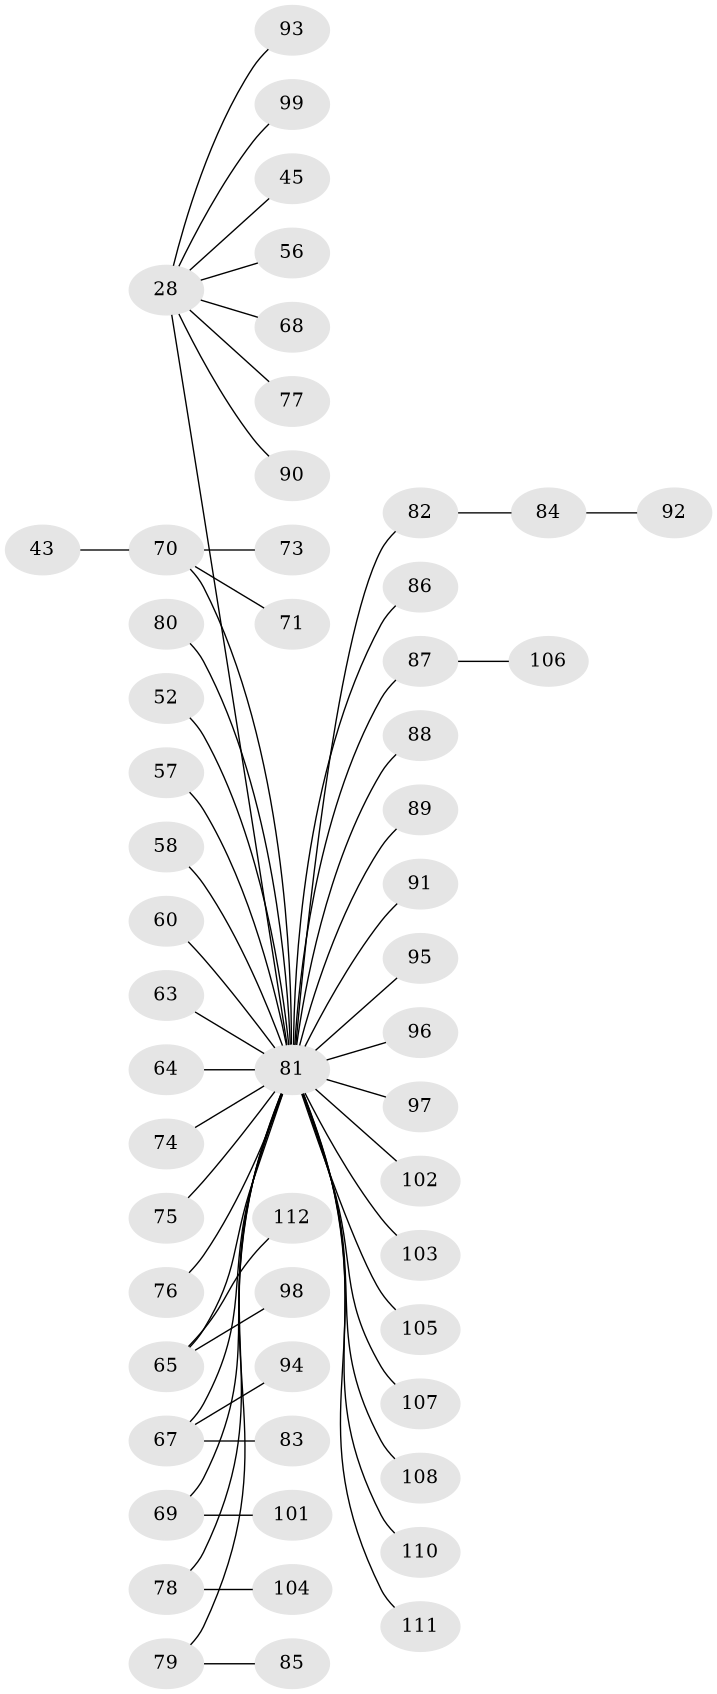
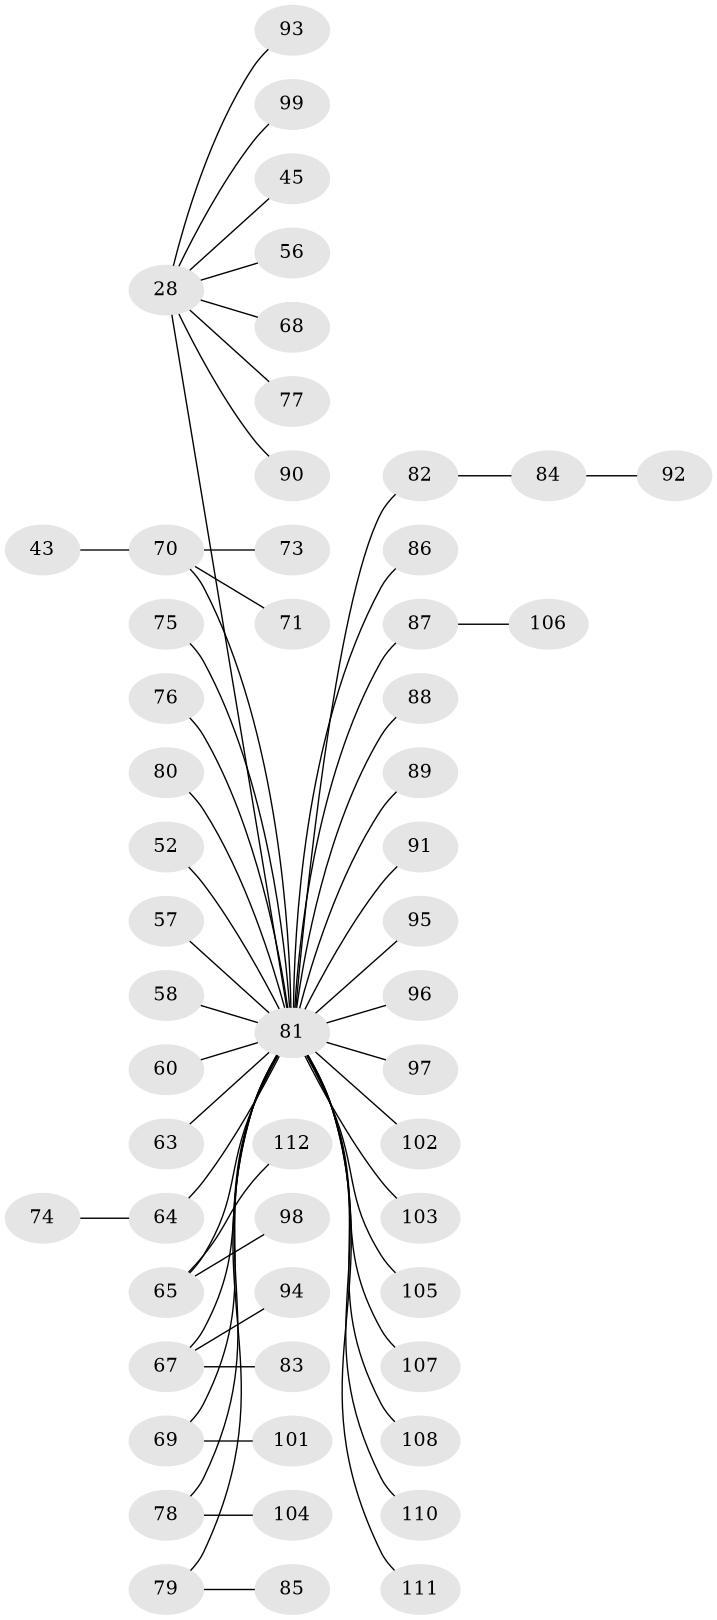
edge "81" -- "74": now "64" -- "74"
